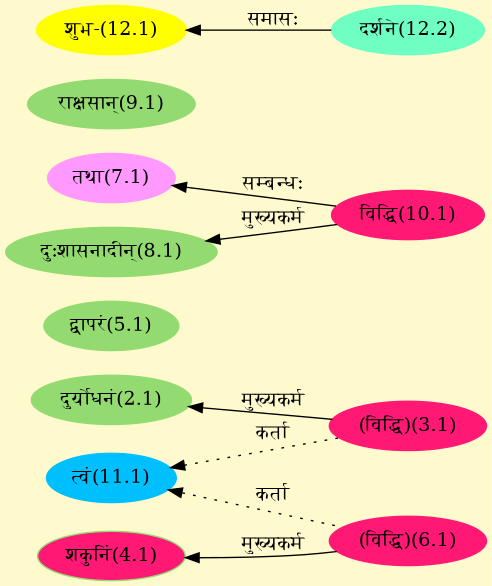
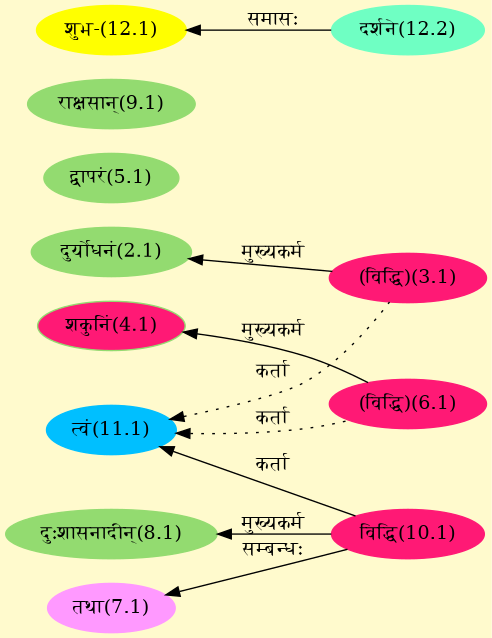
edge "विद्धि(10.1)" -> "त्वं(11.1)": added, label "कर्ता"
